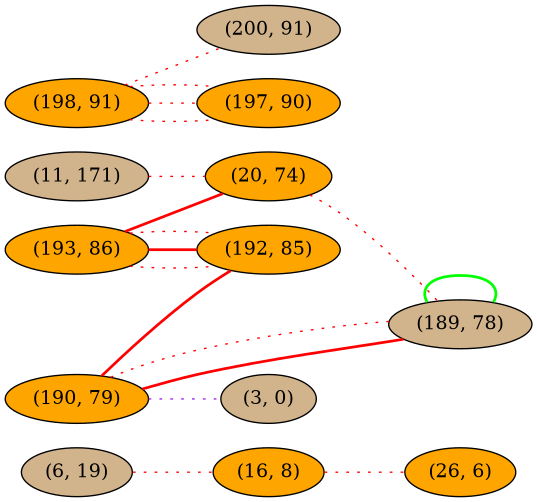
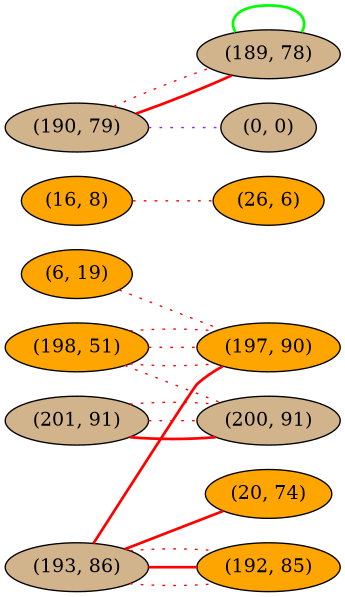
node "(198, 91)": label "(198, 91)" -> "(198, 51)"
node "(11, 171)": removed
edge "(20, 74)" -- "(189, 78)": removed
node "(193, 86)": fillcolor orange -> tan
edge "(192, 85)" -- "(190, 79)": removed
node "(190, 79)": fillcolor orange -> tan
node "(3, 0)": label "(3, 0)" -> "(0, 0)"
node "(201, 91)": added
edge "(197, 90)" -- "(193, 86)": added
node "(6, 19)": fillcolor tan -> orange
edge "(6, 19)" -- "(16, 8)": now "(6, 19)" -- "(197, 90)"
